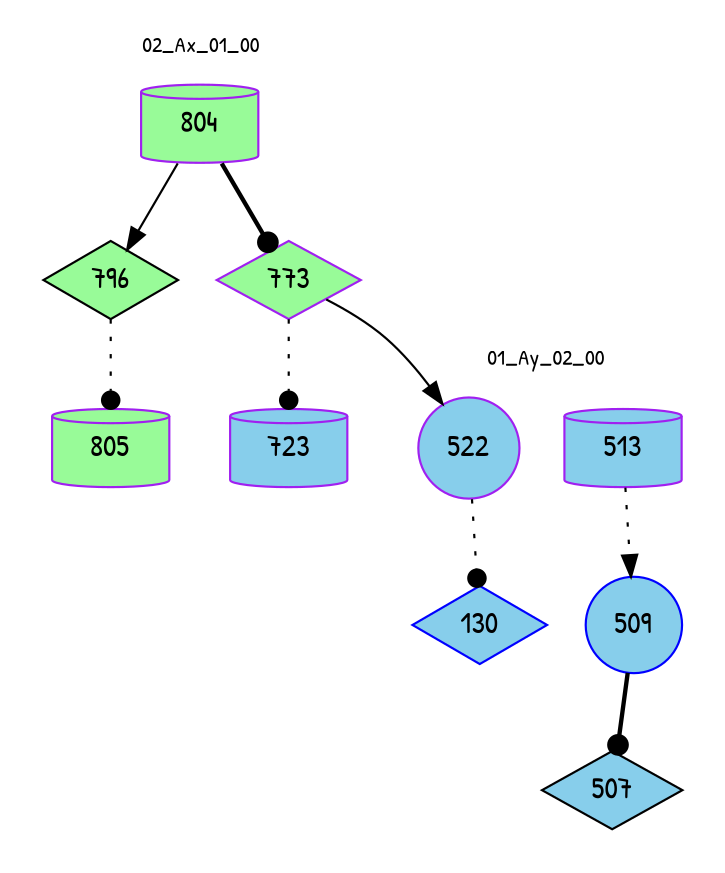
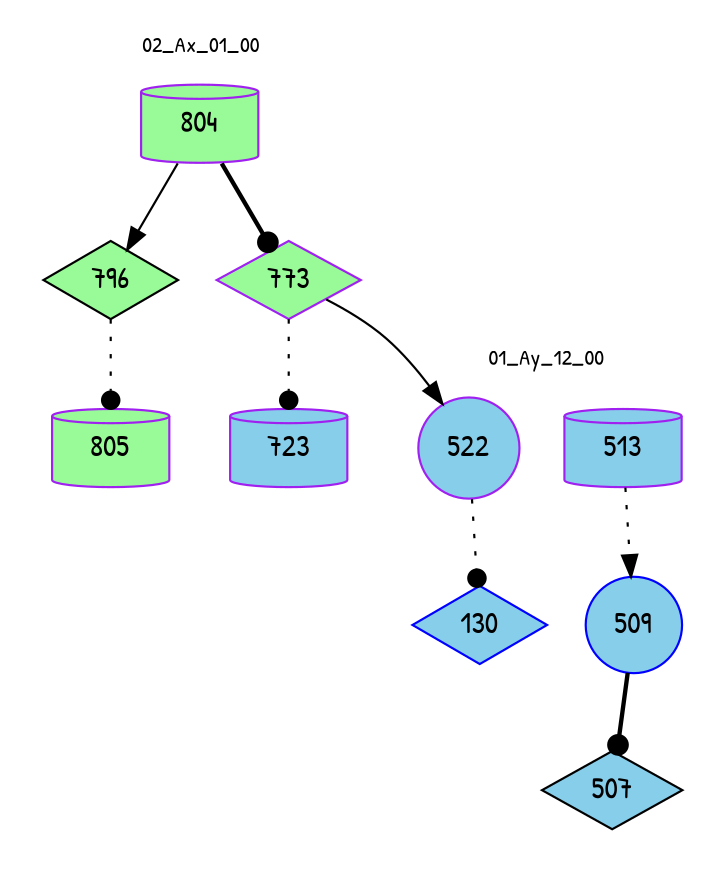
cluster "01_Ay_02_00": label "01_Ay_02_00" -> "01_Ay_12_00"
